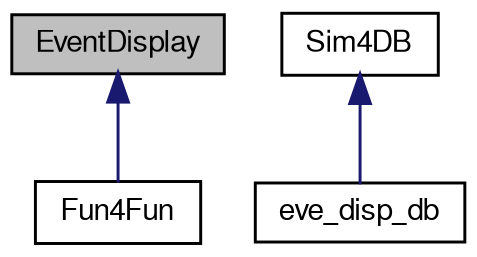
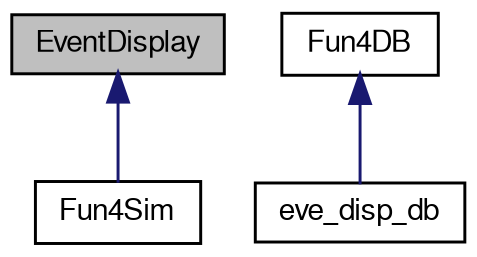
node "Sim4DB": label "Sim4DB" -> "Fun4DB"
node "Fun4Fun": label "Fun4Fun" -> "Fun4Sim"
